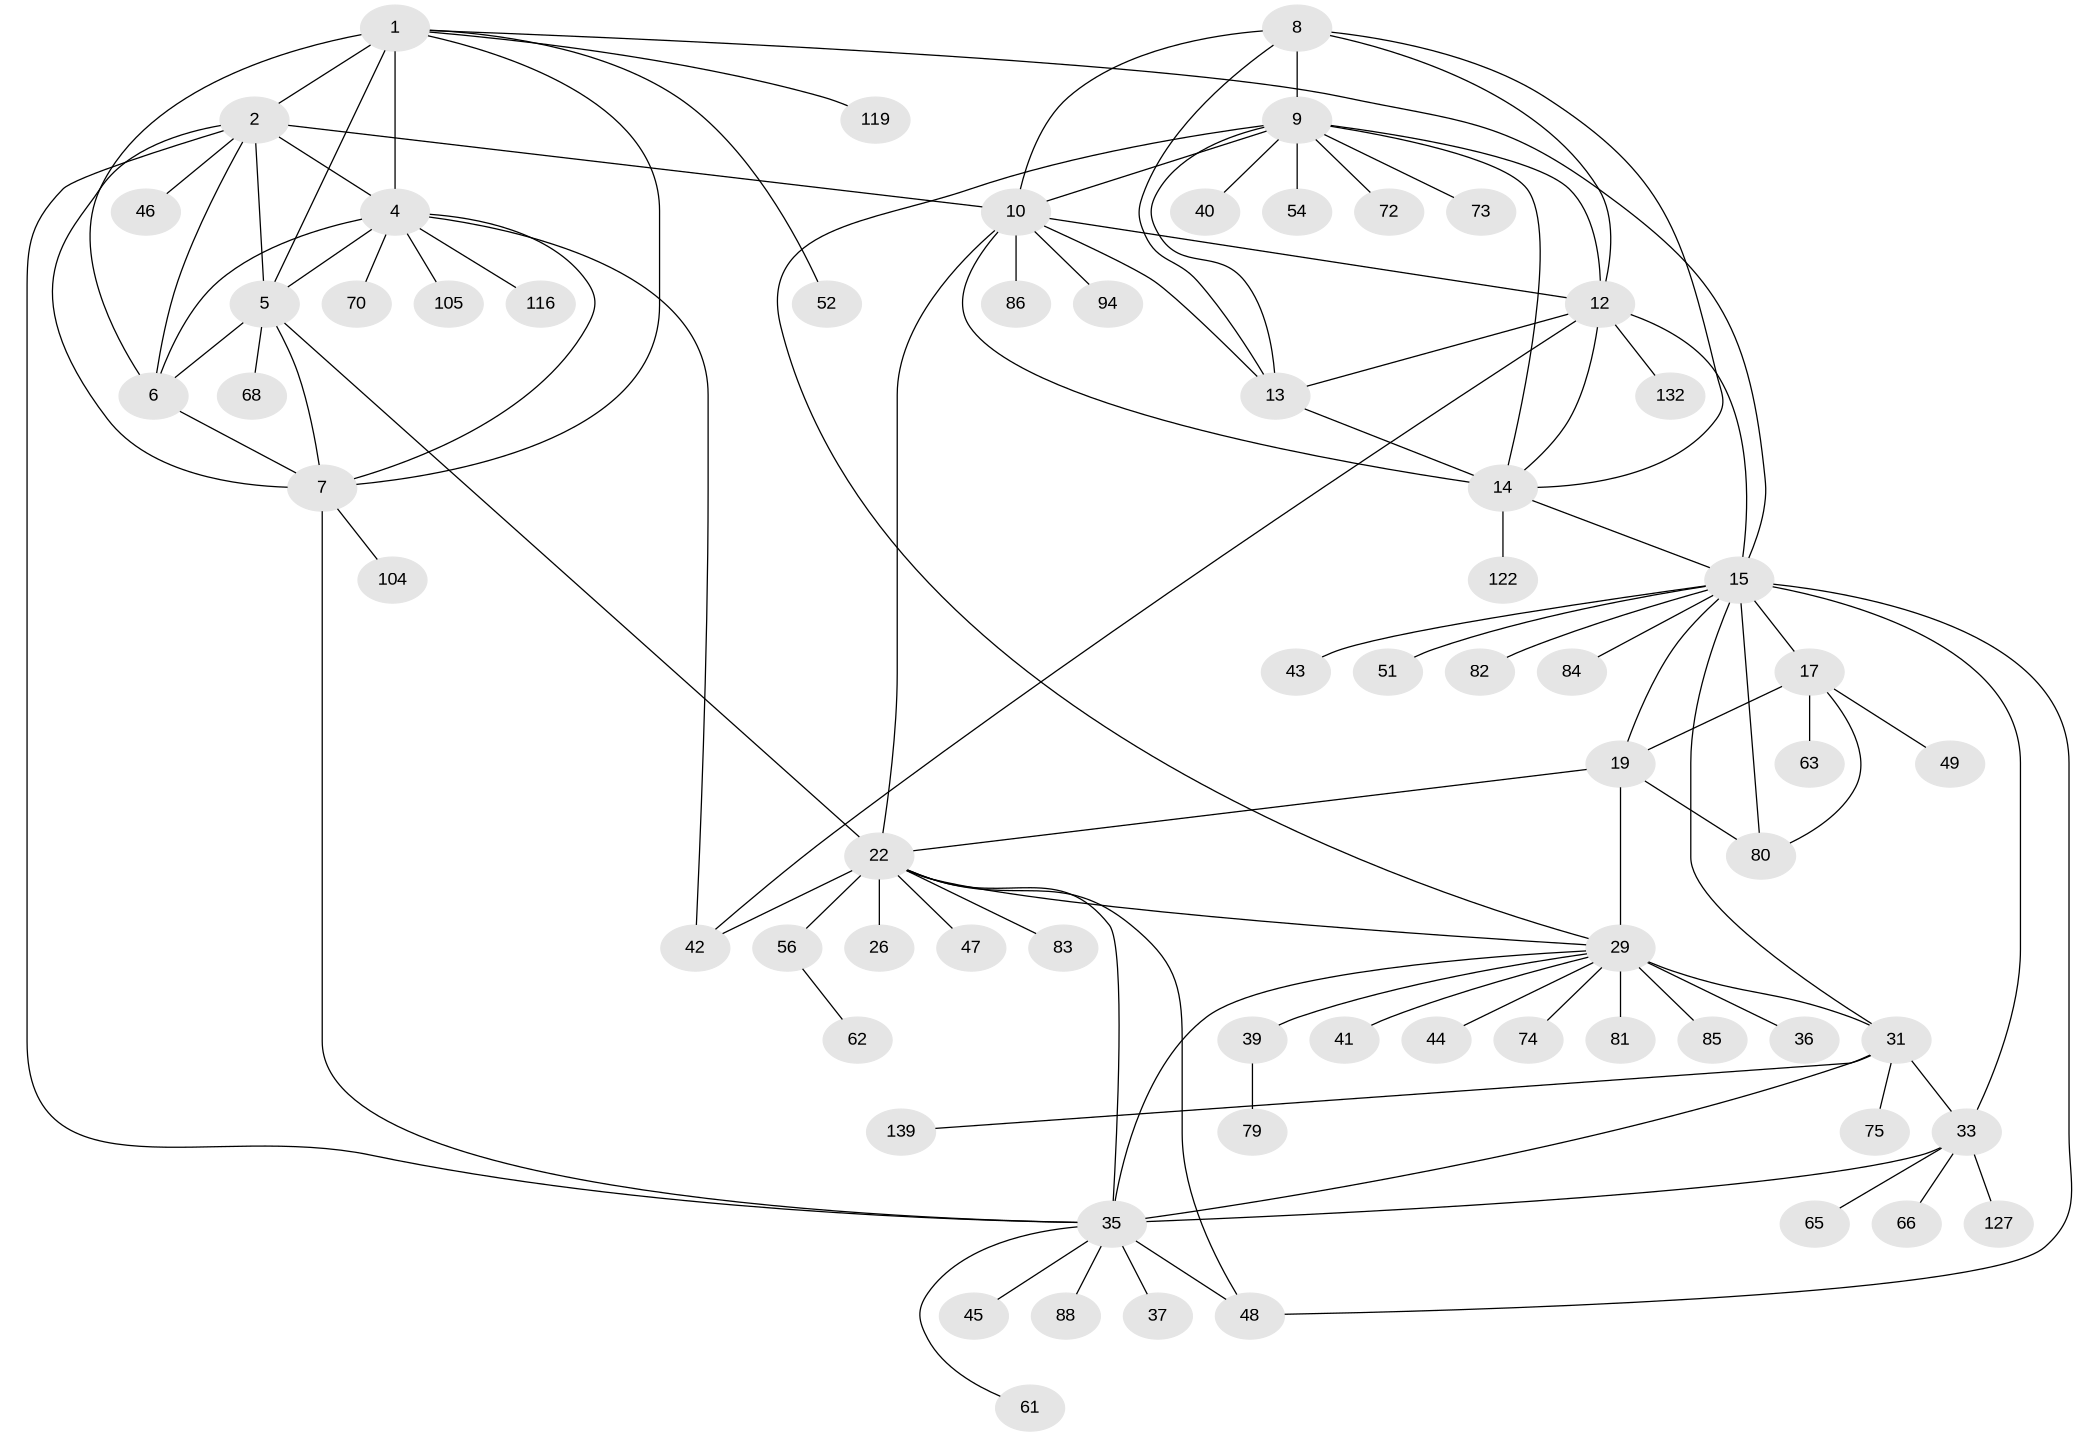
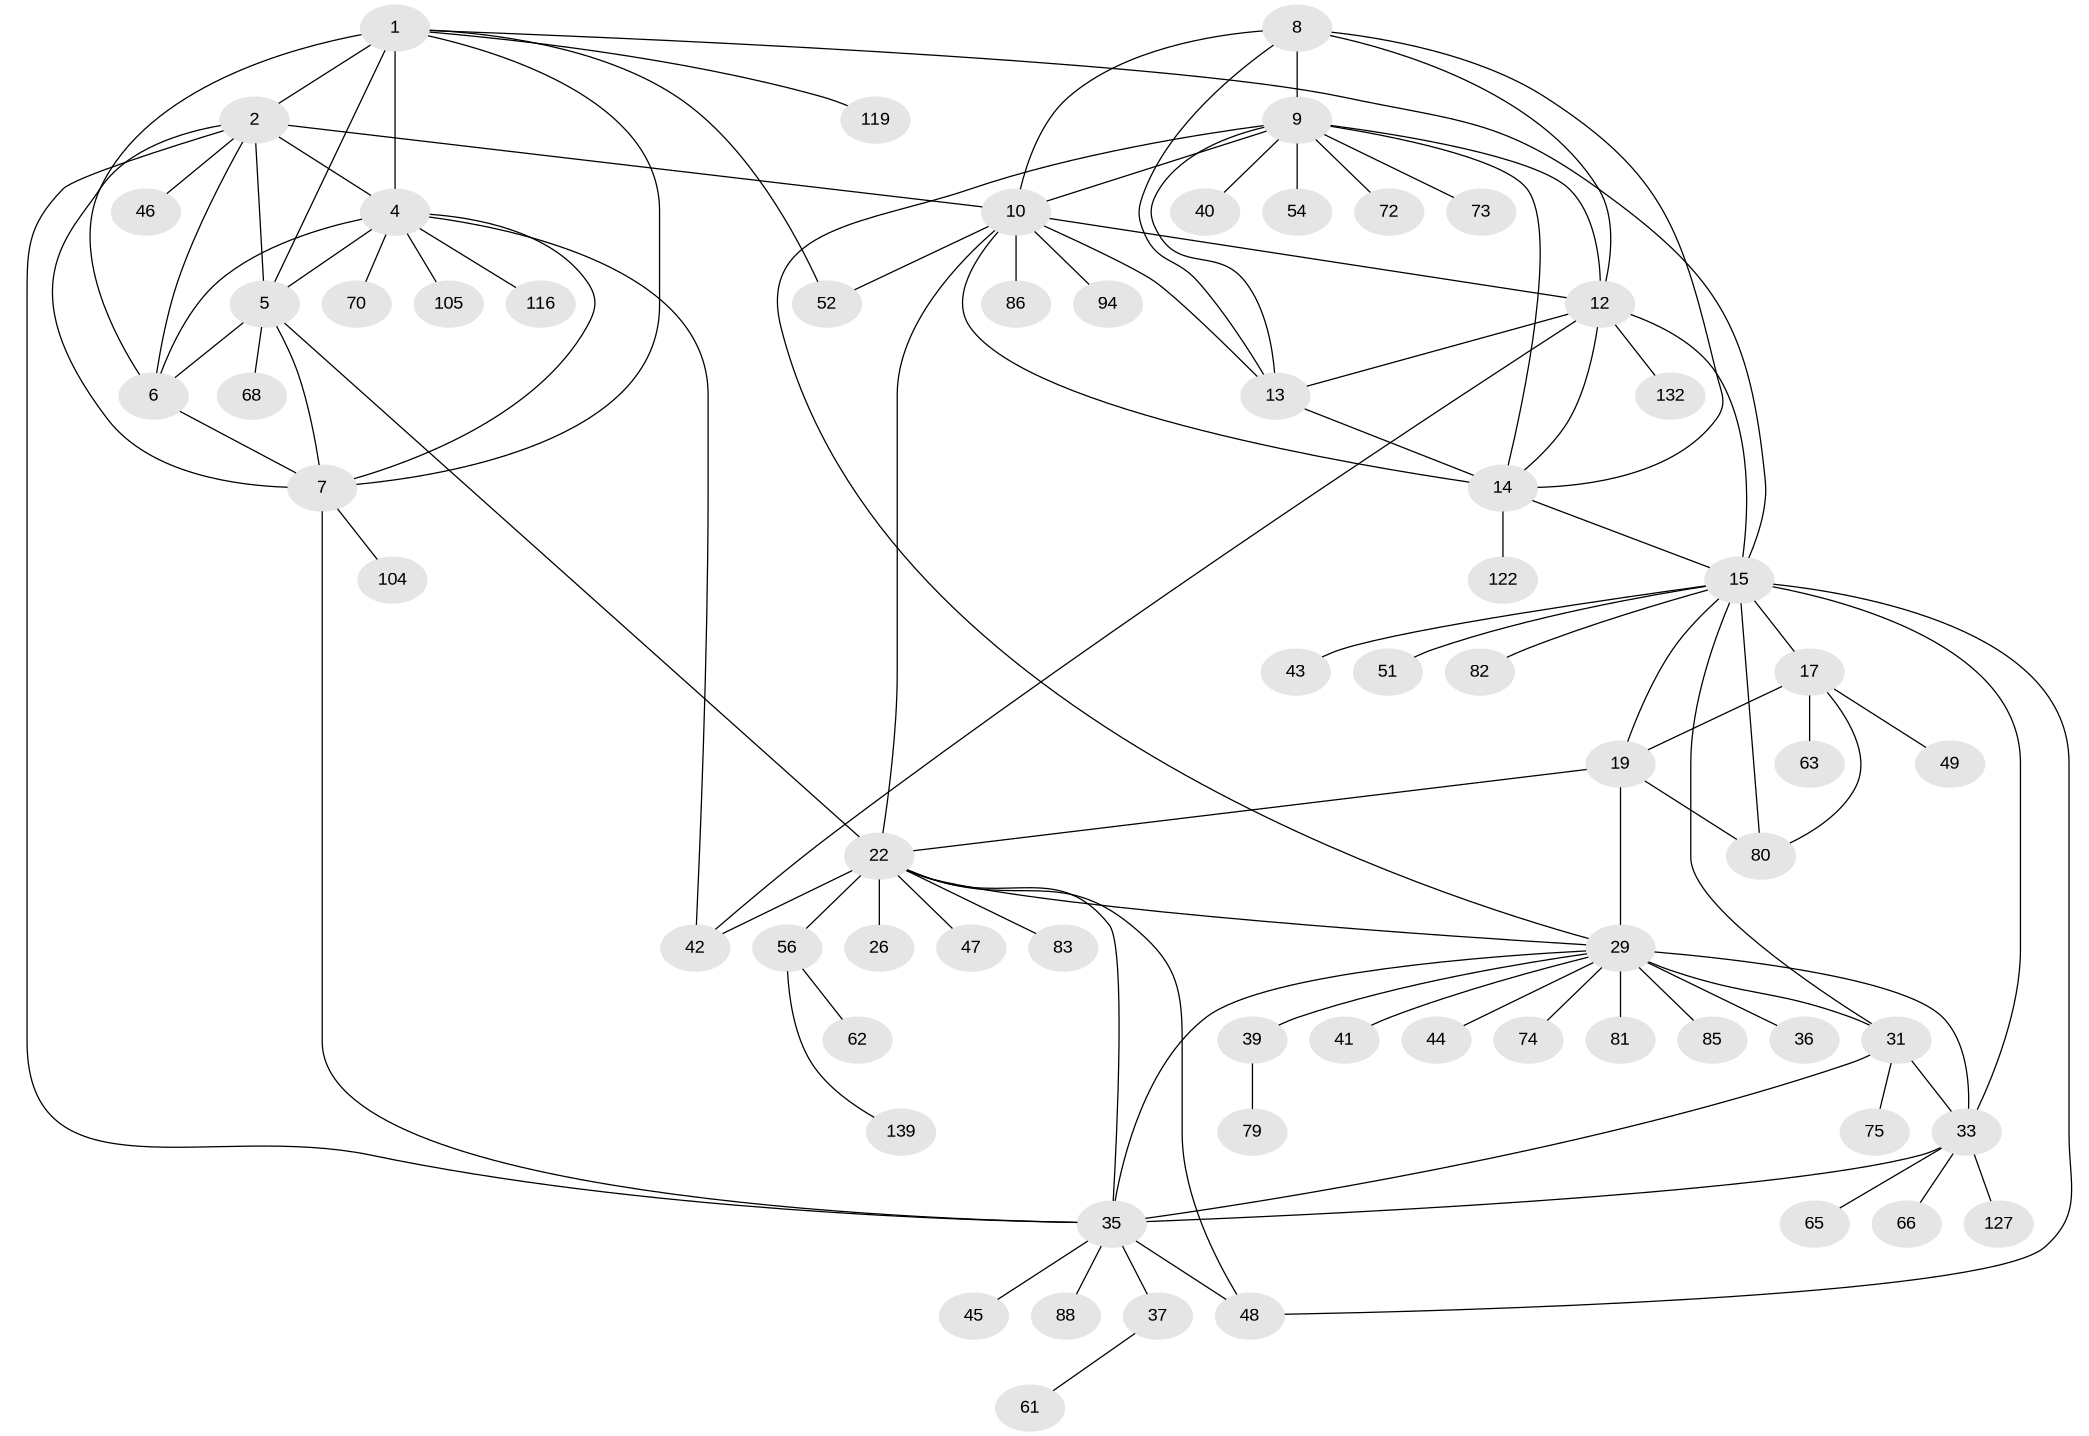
edge "10" -- "52": added
node "84": removed
edge "29" -- "33": added
edge "31" -- "139": now "56" -- "139"
edge "35" -- "61": now "37" -- "61"
